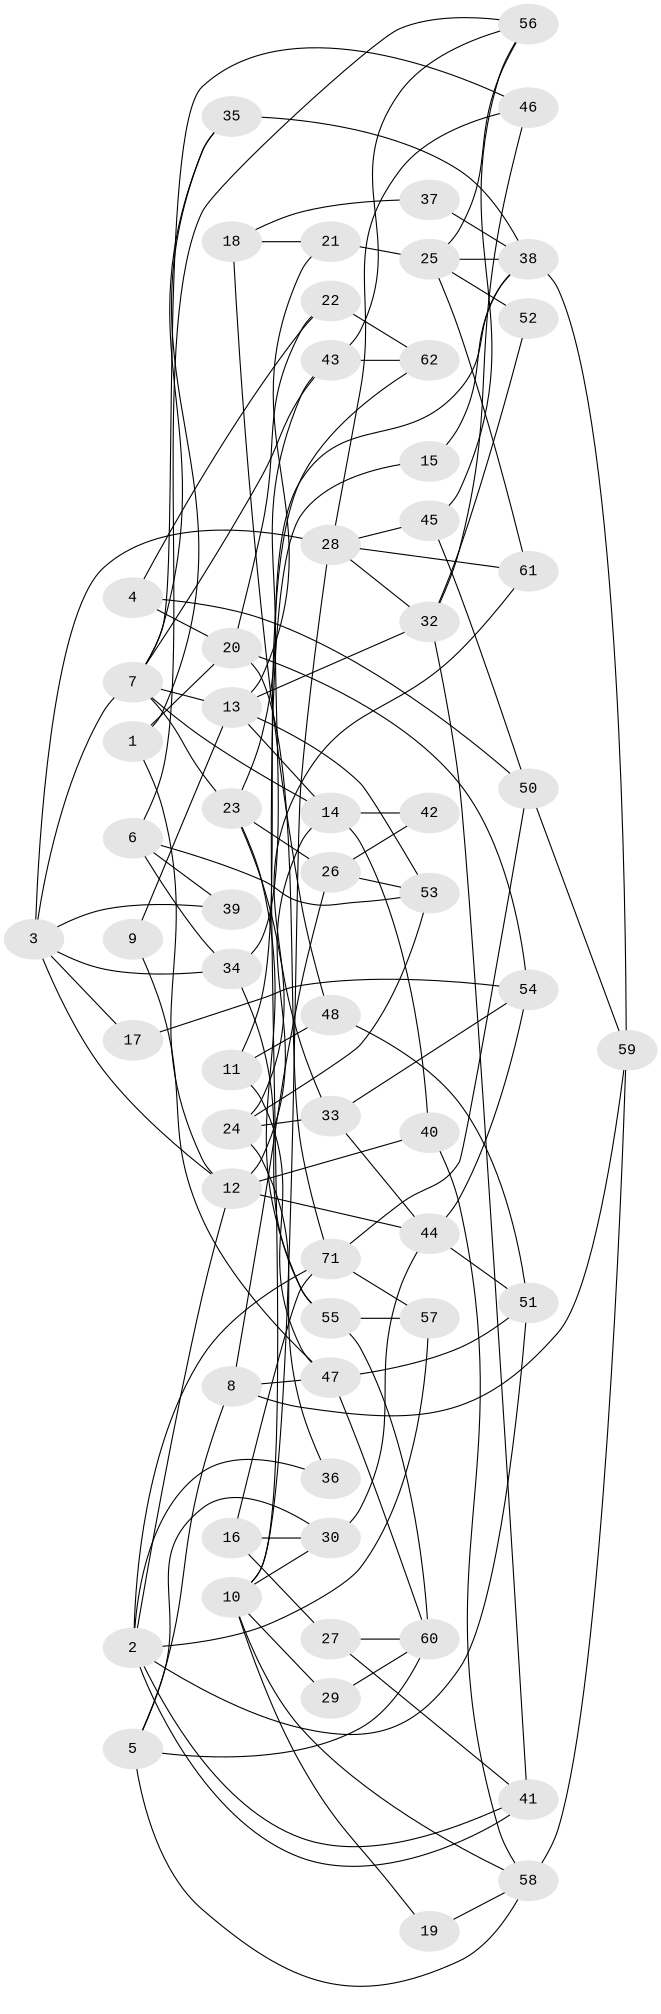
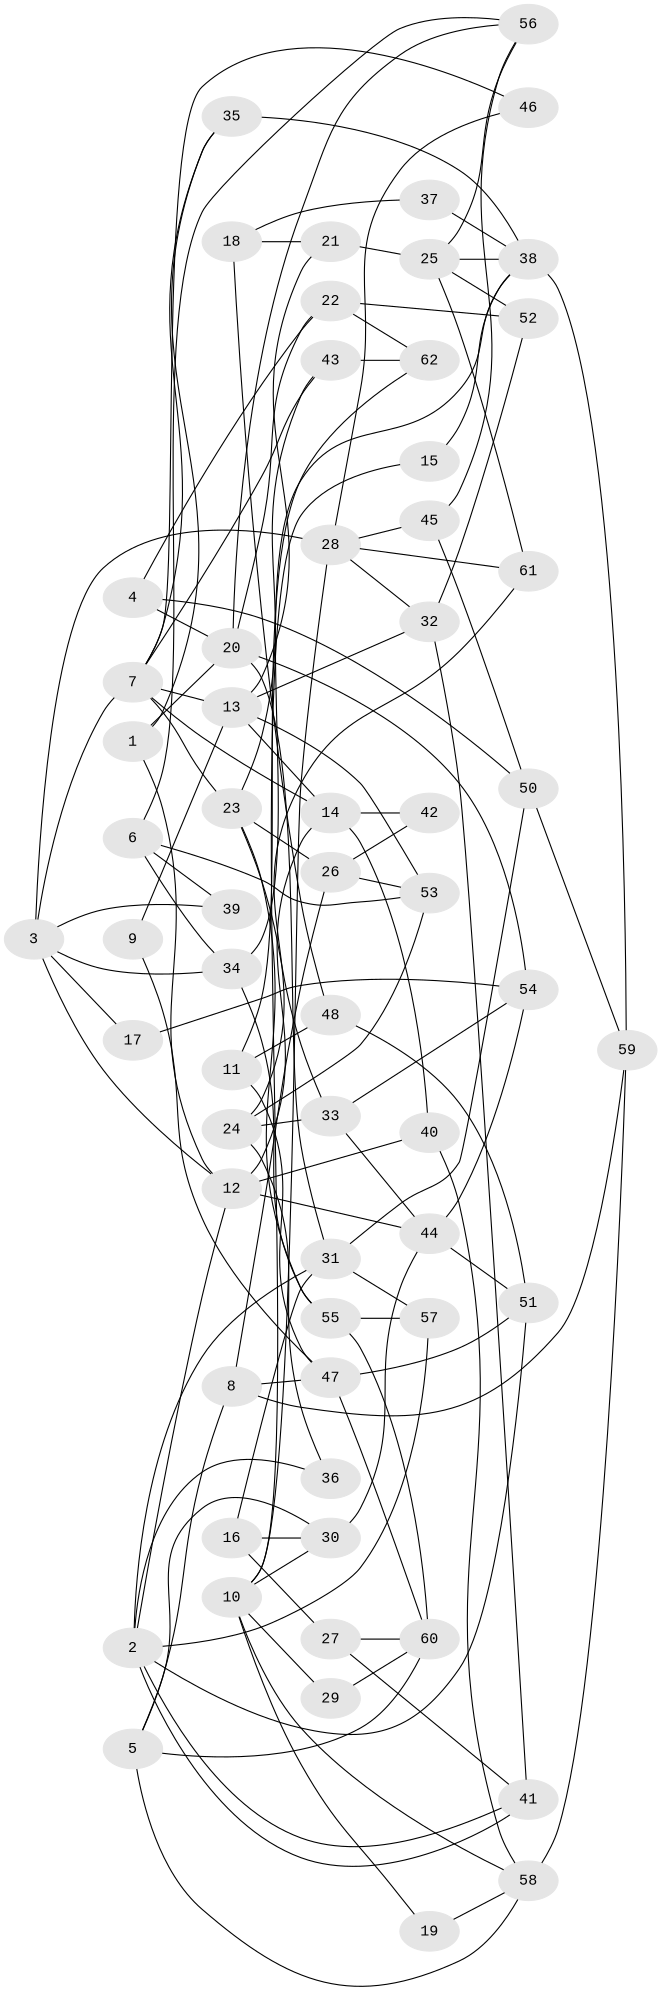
edge "56" -- "43": now "56" -- "20"
edge "22" -- "52": added
edge "46" -- "32": removed
node "71": label "71" -> "31"
